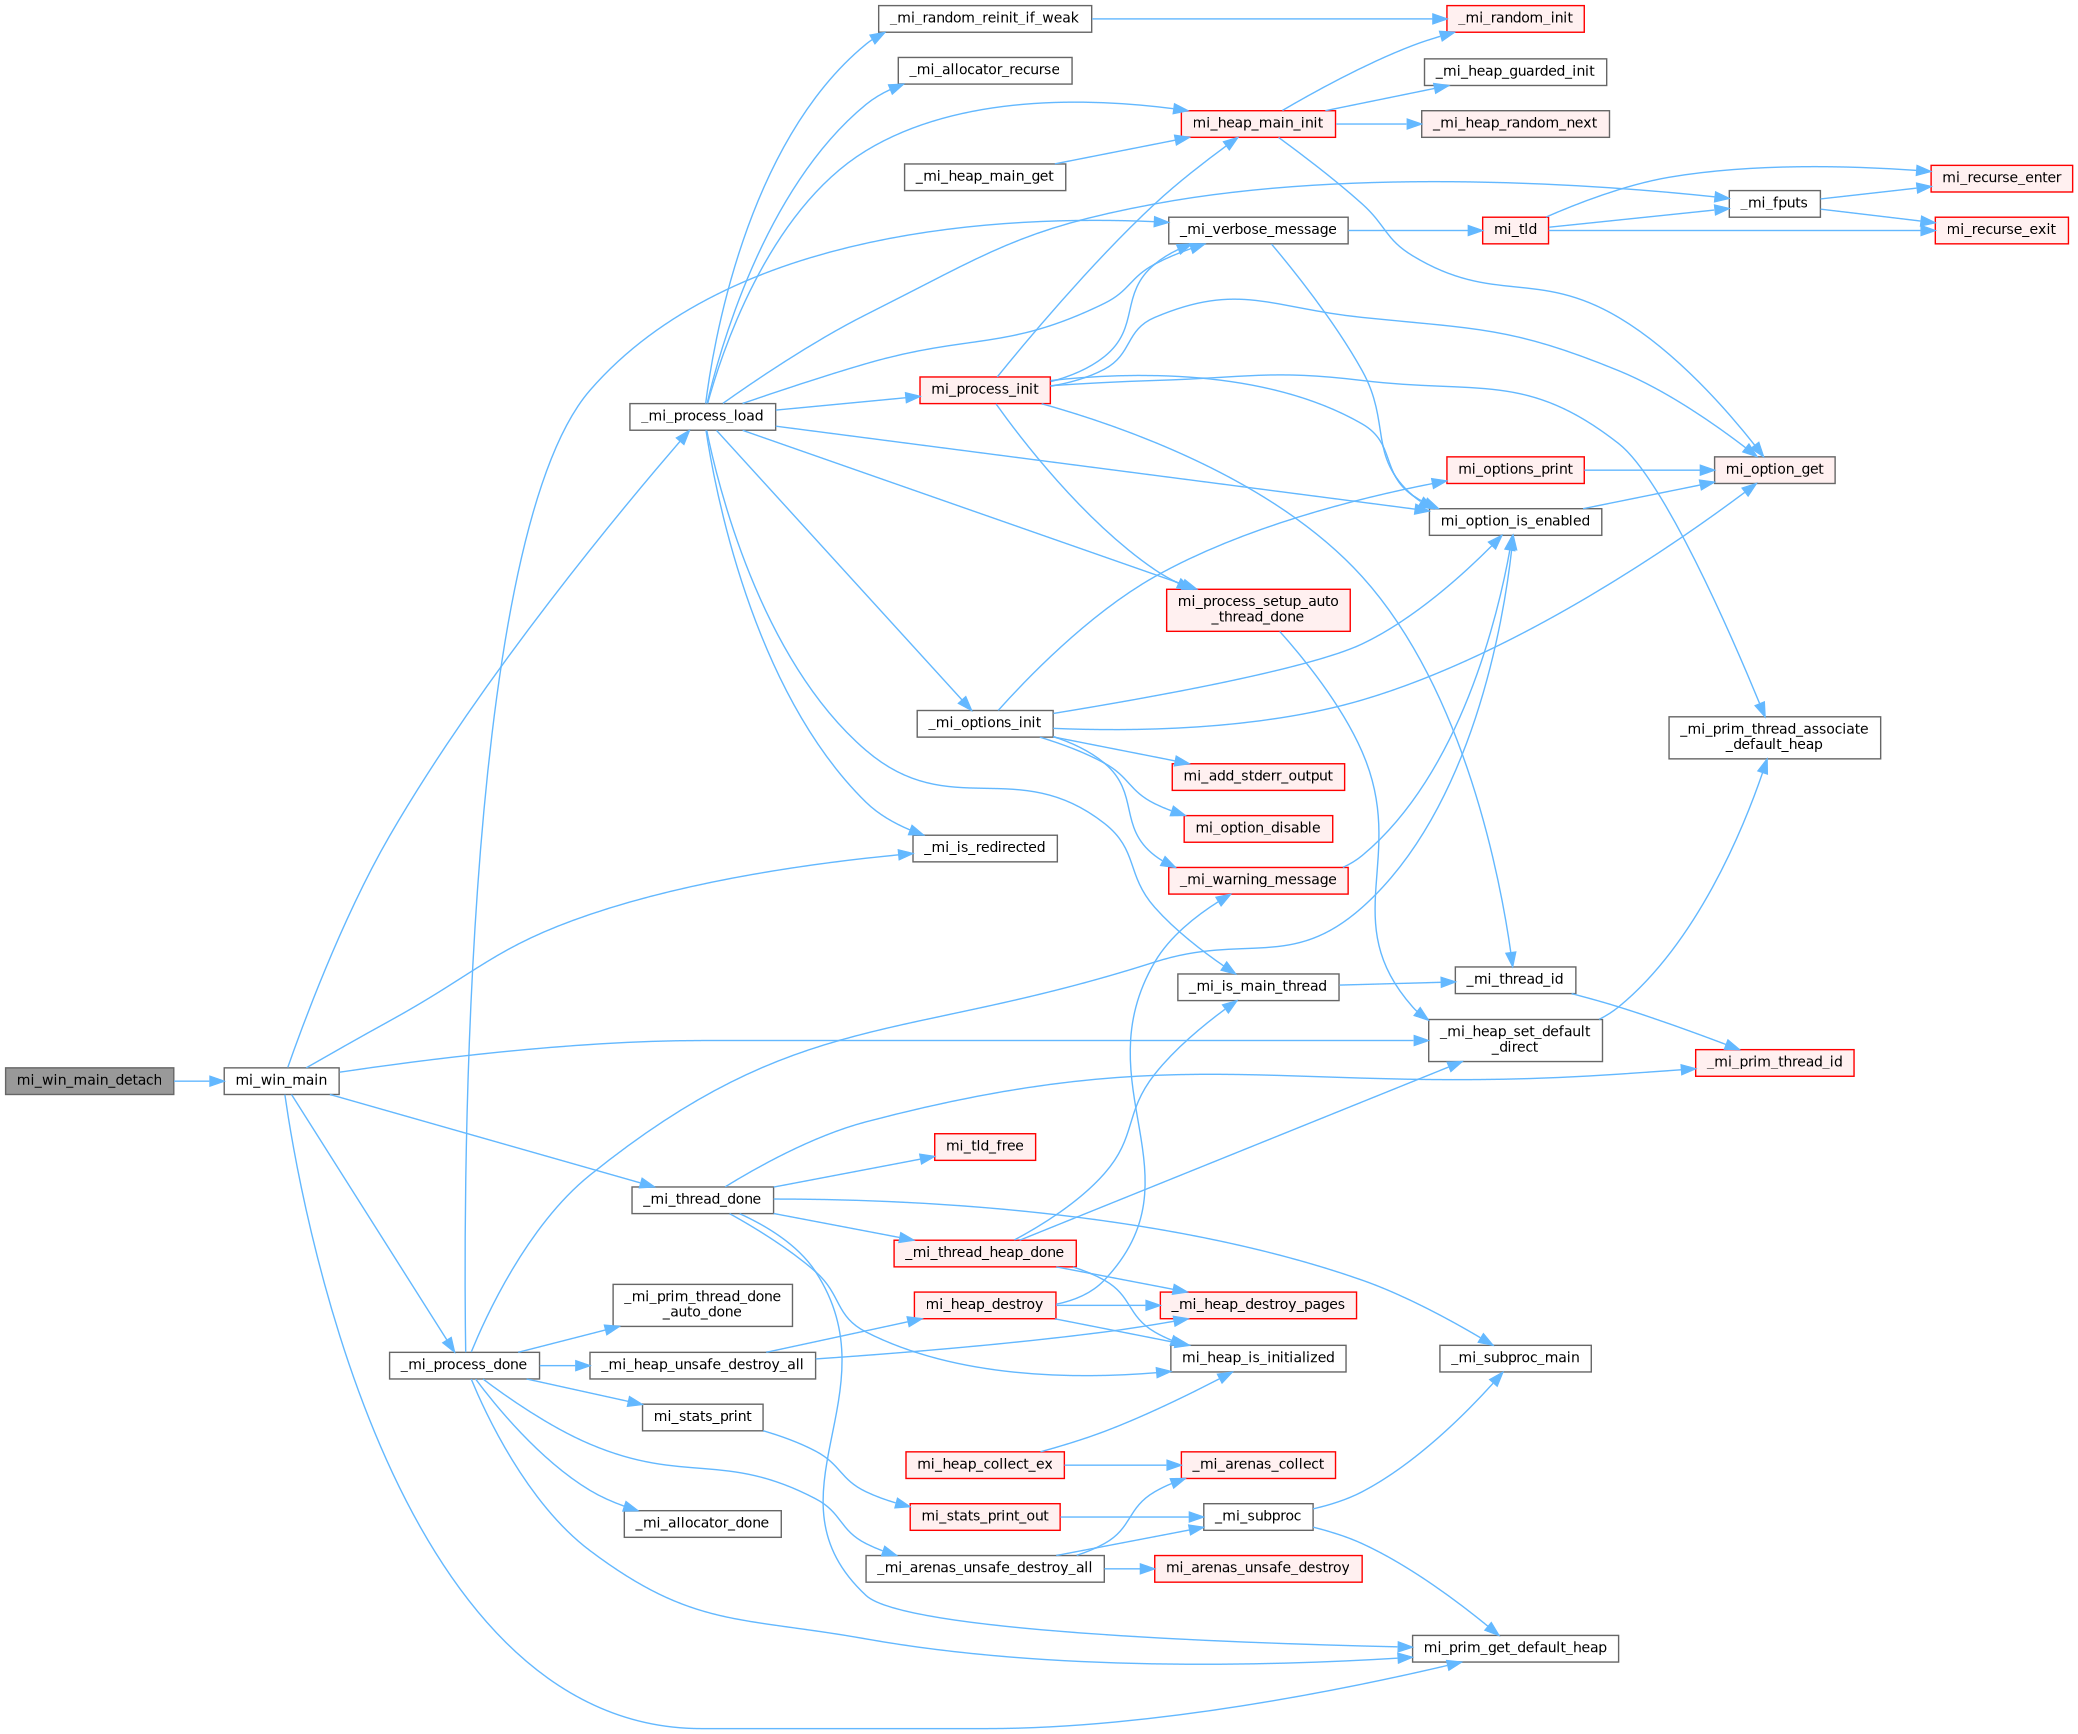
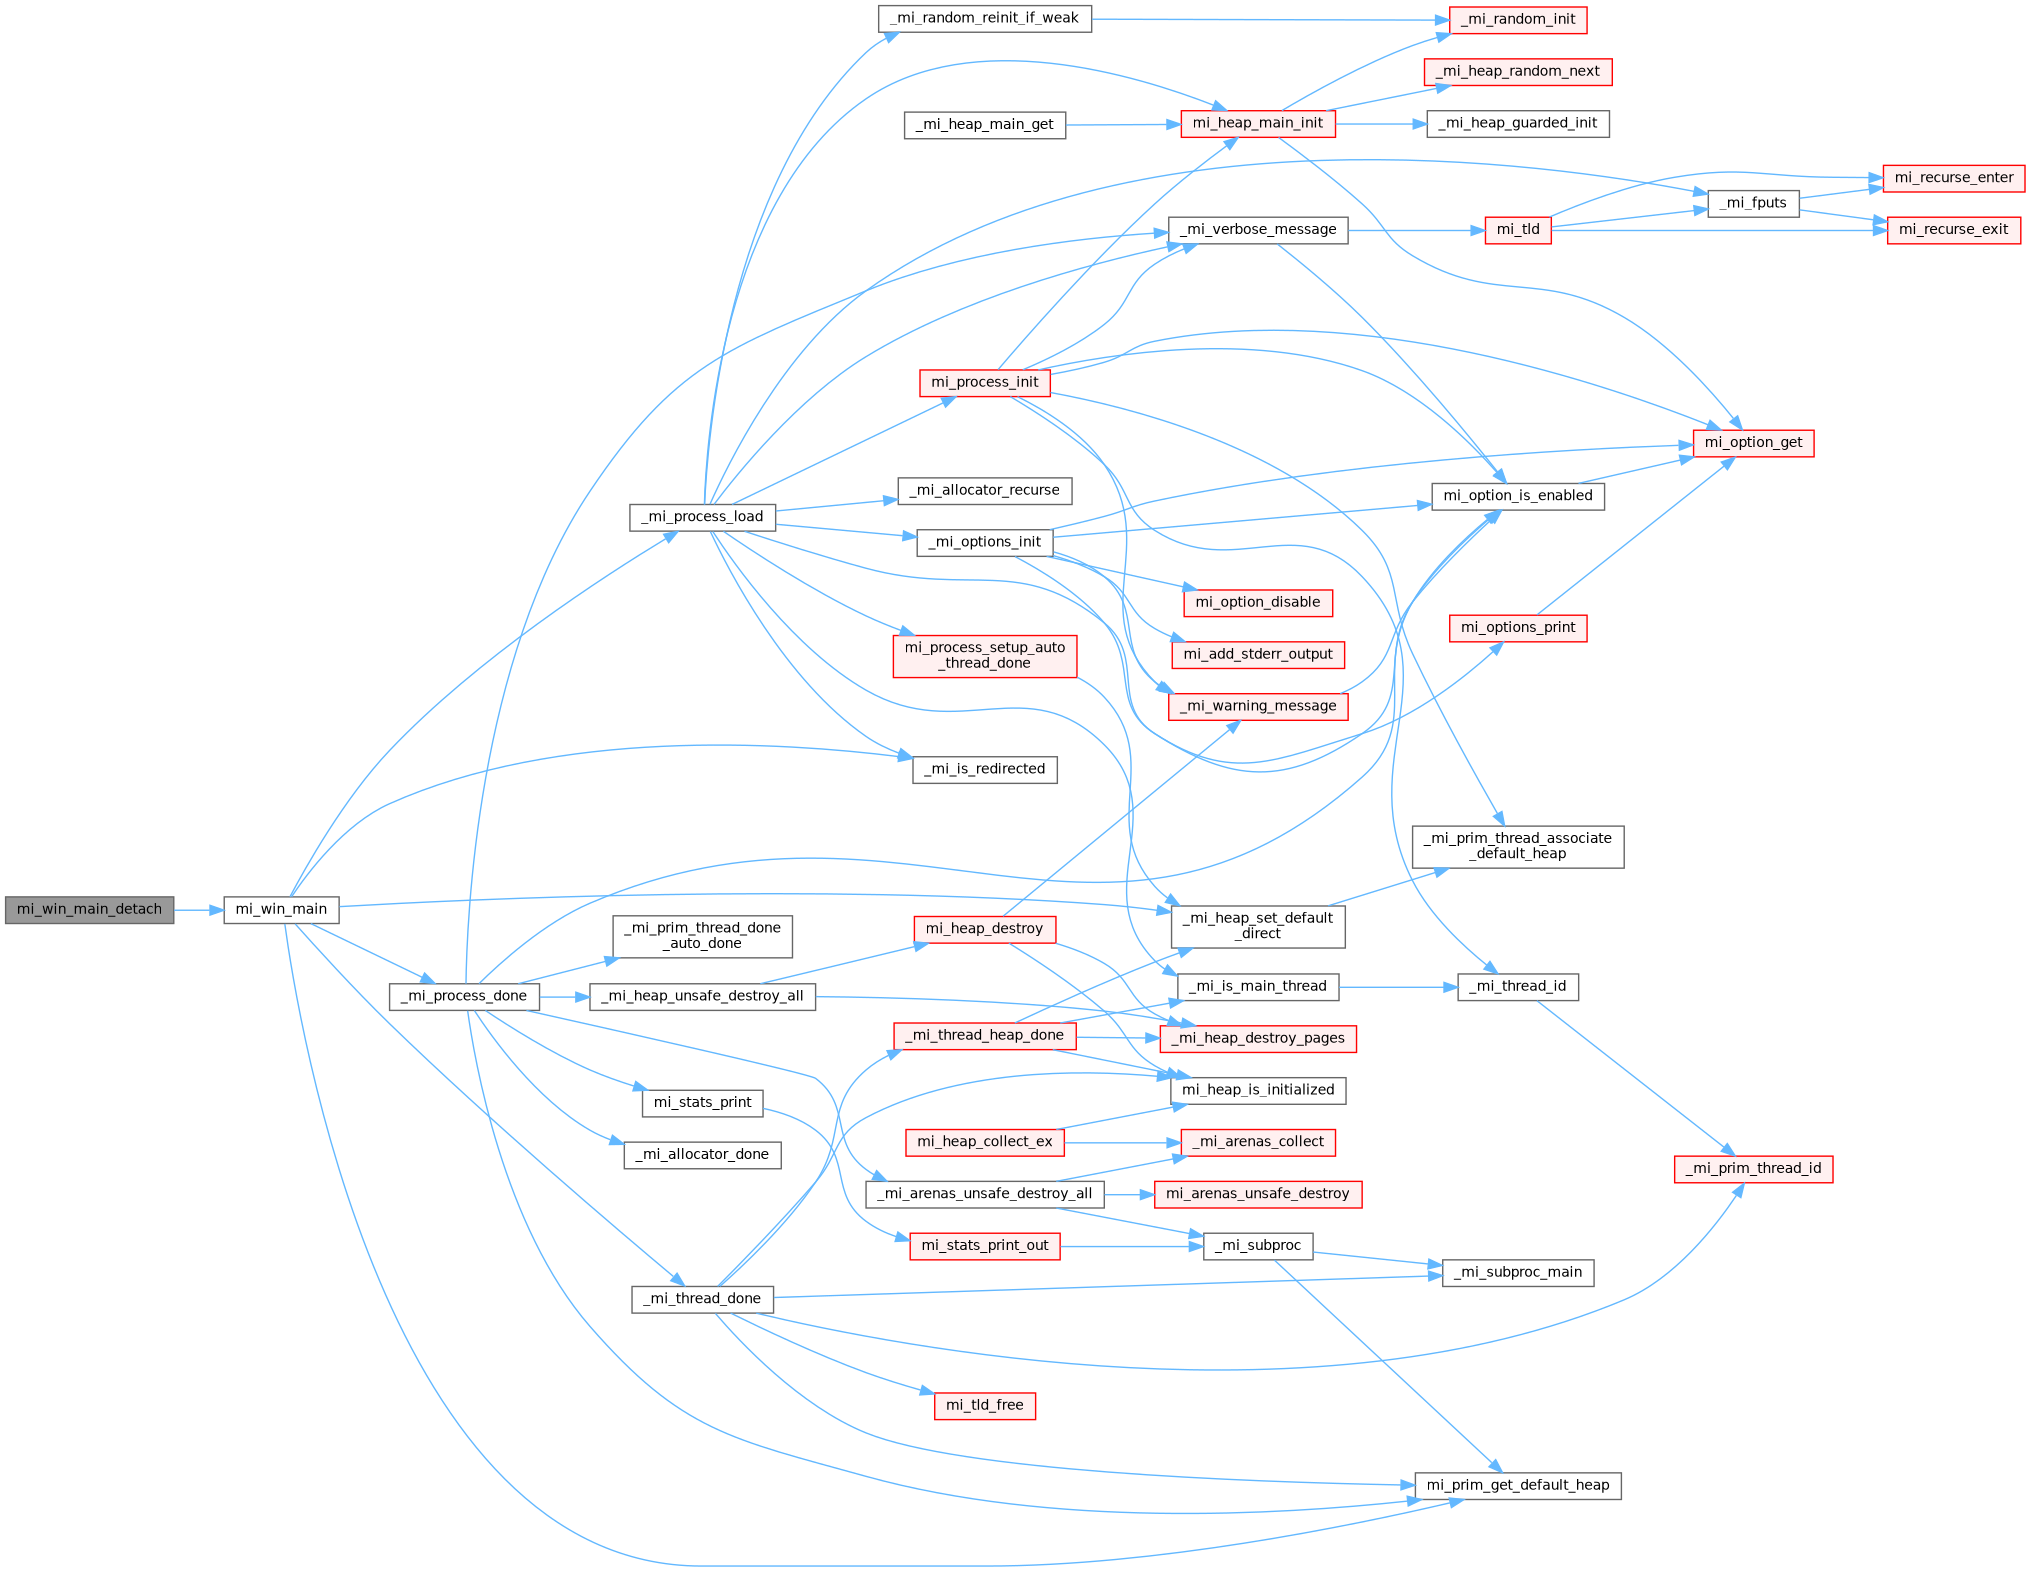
node "_mi_heap_random_next": color grey40 -> red
node "mi_option_get": color grey40 -> red
edge "mi_process_init" -> "mi_process_setup_auto _thread_done": now "mi_process_init" -> "_mi_warning_message"
